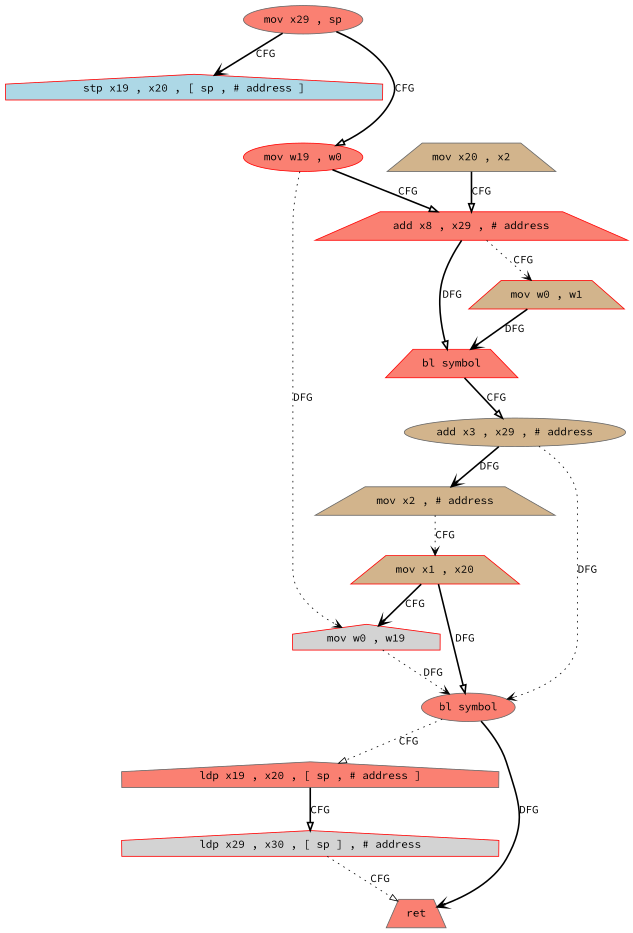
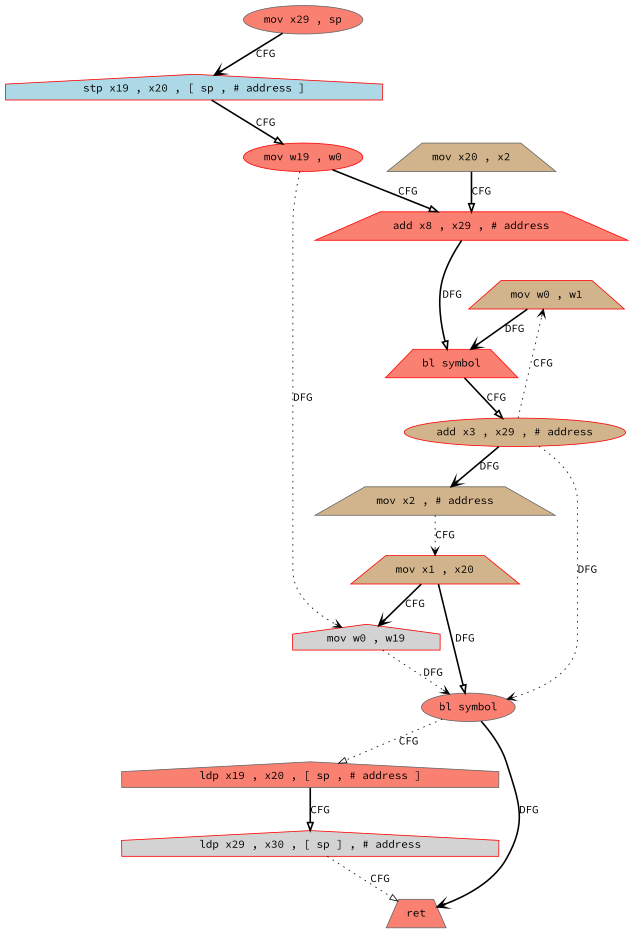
edge "mov x29 , sp" -> "mov w19 , w0": now "stp x19 , x20 , [ sp , # address ]" -> "mov w19 , w0"
edge "add x8 , x29 , # address" -> "mov w0 , w1": now "add x3 , x29 , # address" -> "mov w0 , w1"
node "add x3 , x29 , # address": color gray40 -> red
